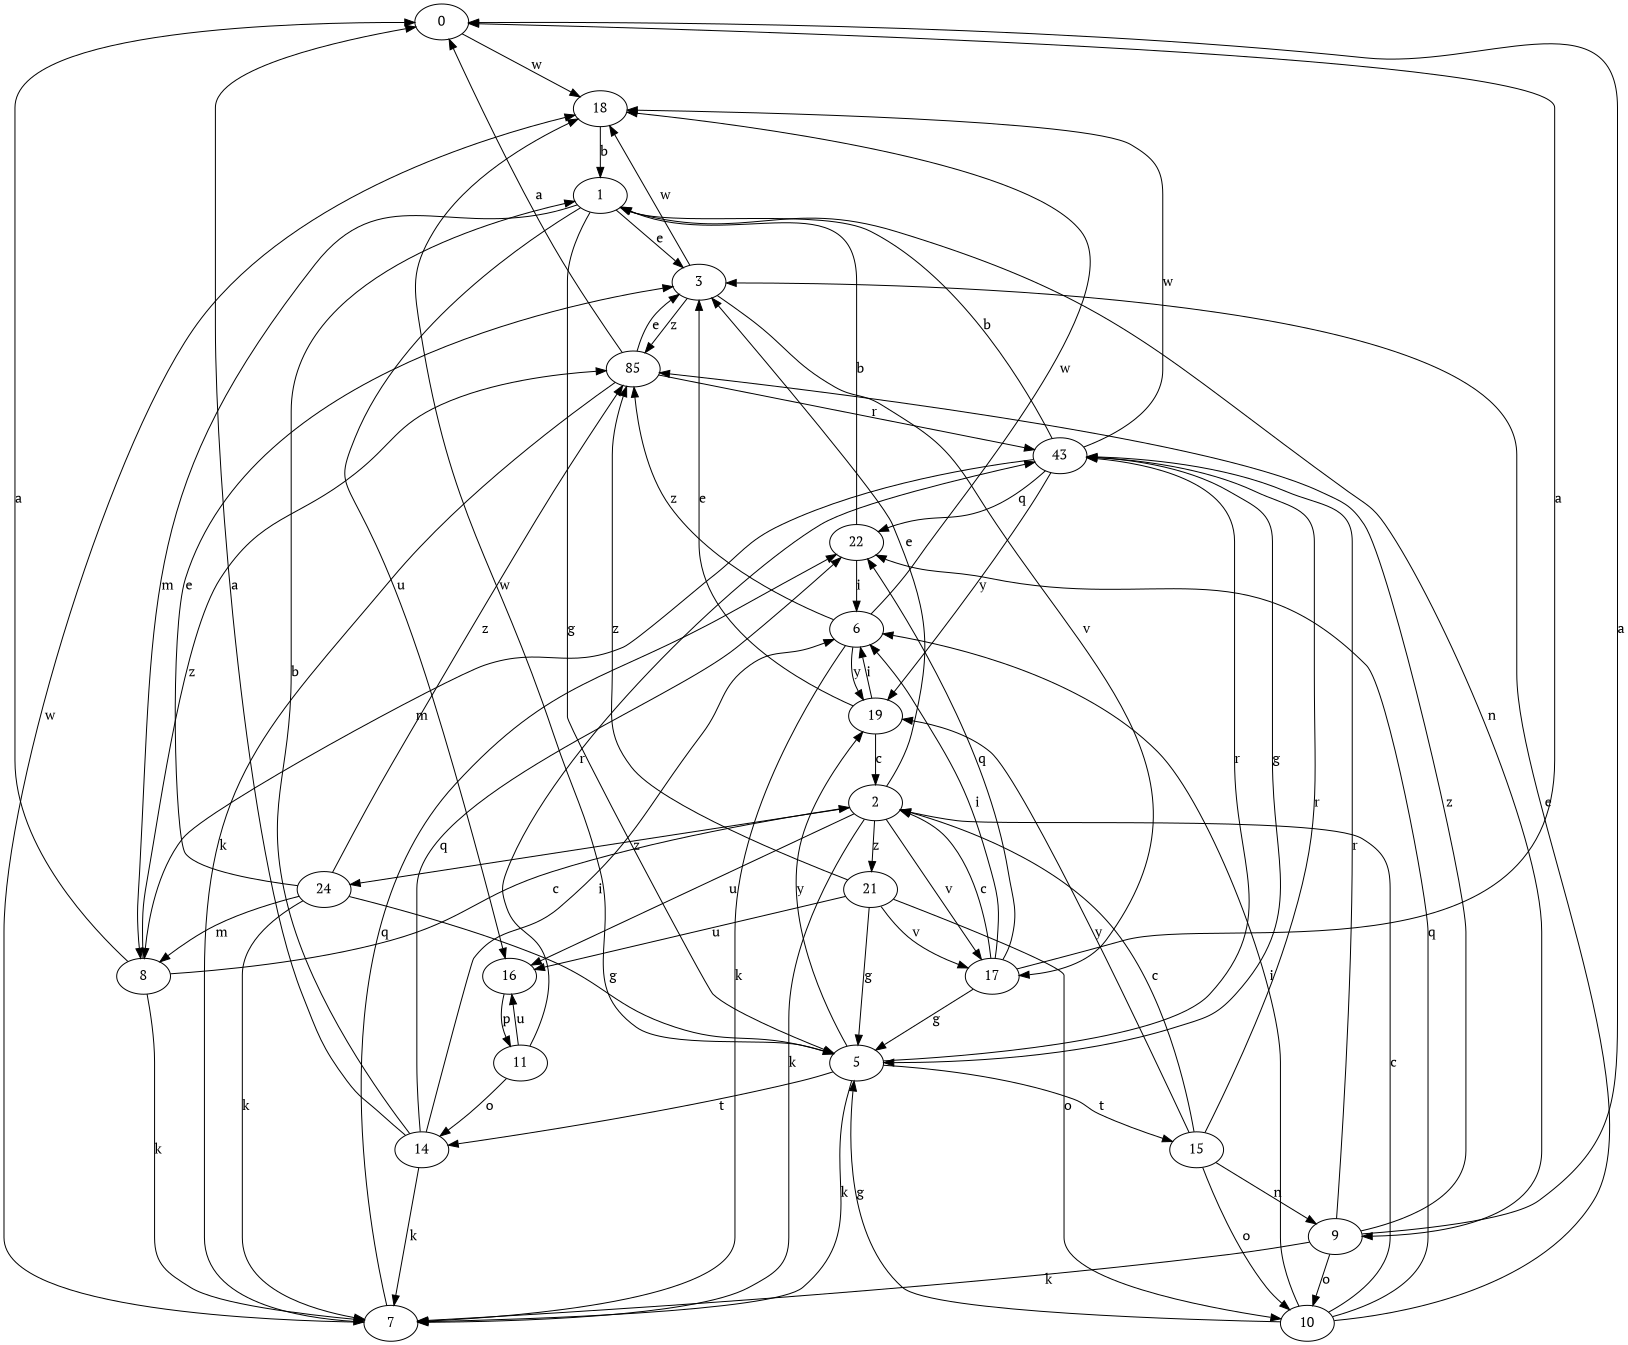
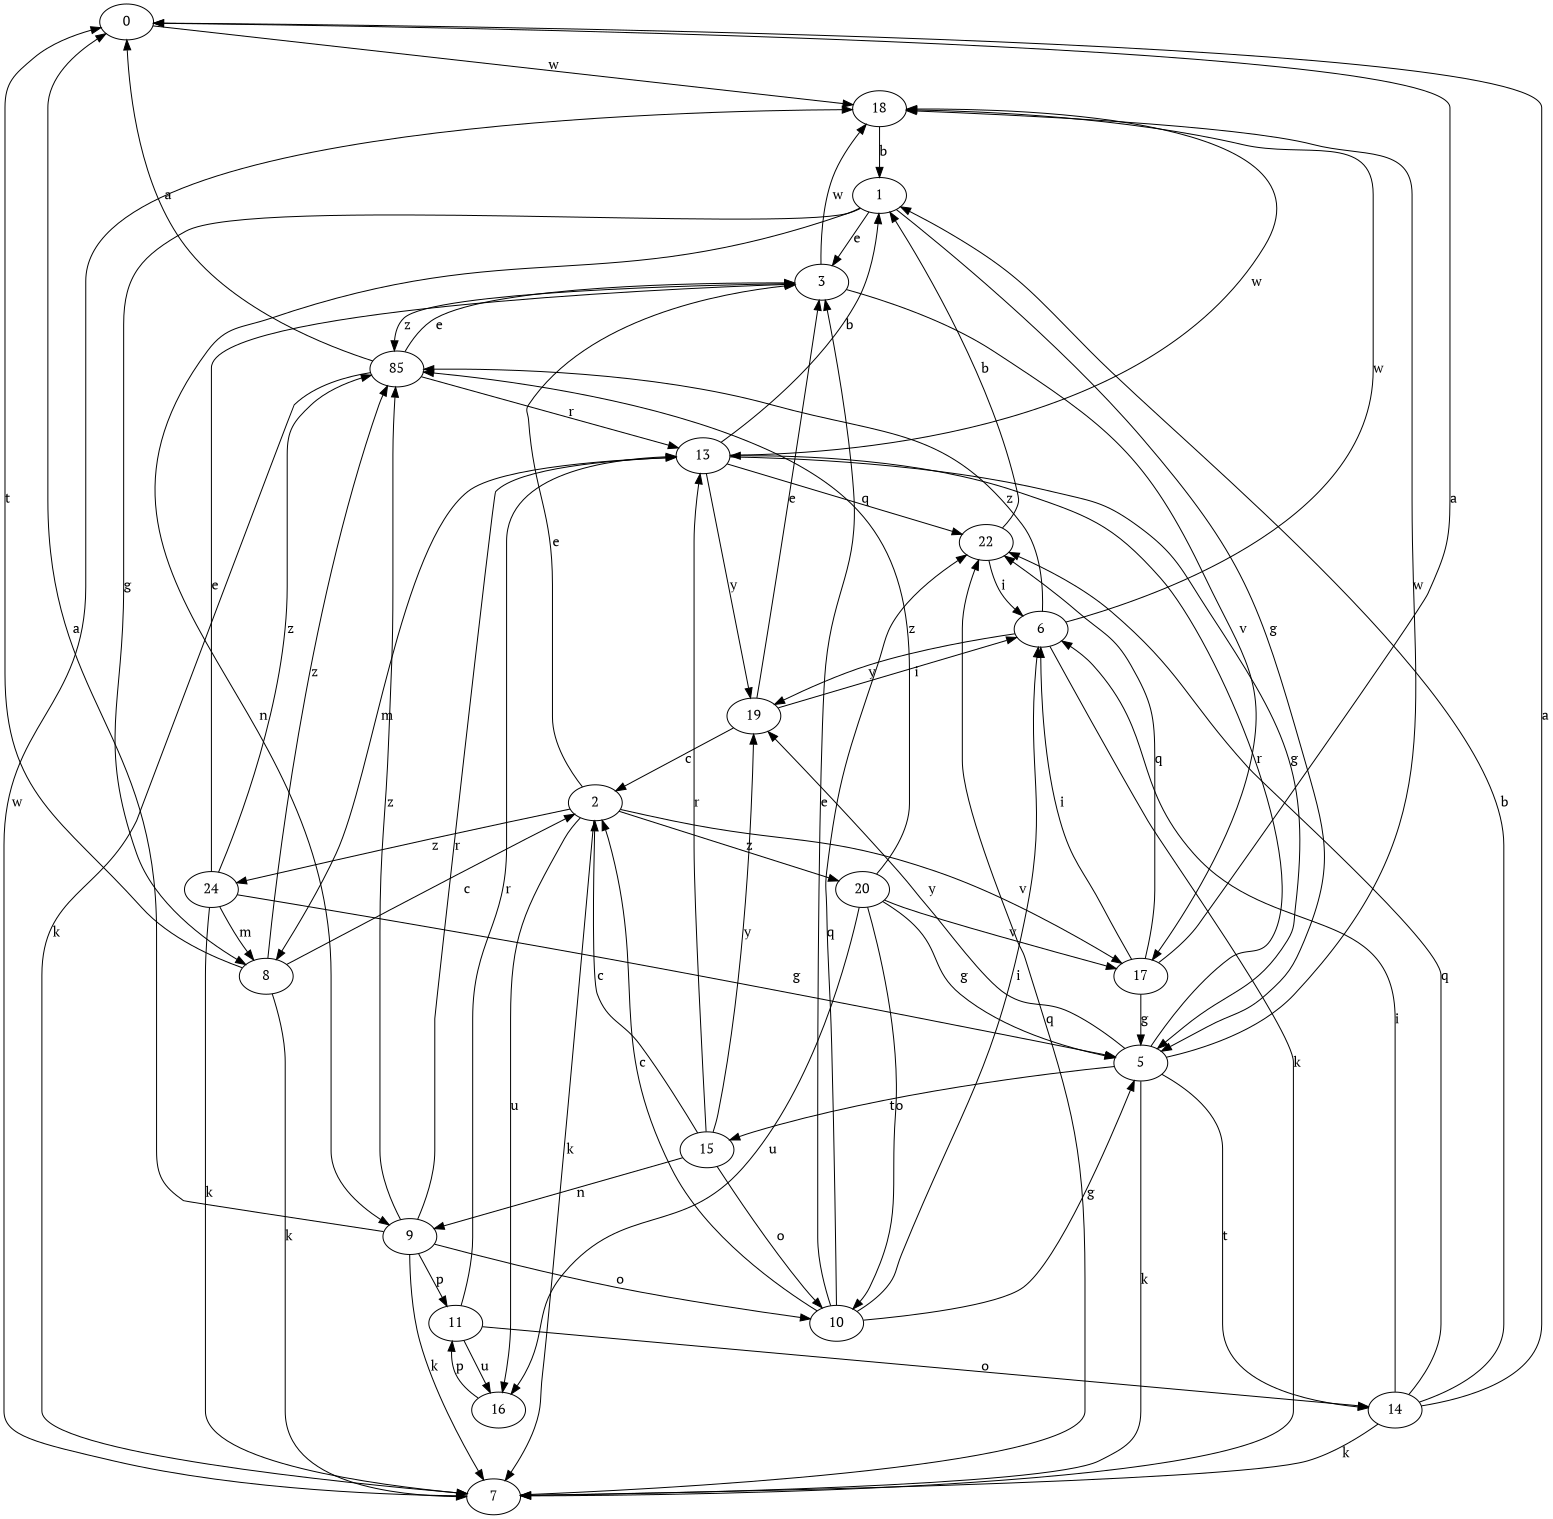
node "43": label "43" -> "13"
edge "8" -> "0": label "a" -> "t"
edge "1" -> "16": removed, label "u"
edge "1" -> "8": label "m" -> "g"
edge "17" -> "2": removed, label "c"
node "21": label "21" -> "20"
edge "9" -> "11": added, label "p"
